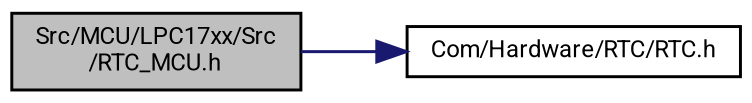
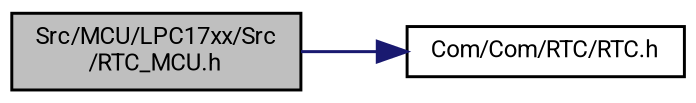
node "Com/Hardware/RTC/RTC.h": label "Com/Hardware/RTC/RTC.h" -> "Com/Com/RTC/RTC.h"
